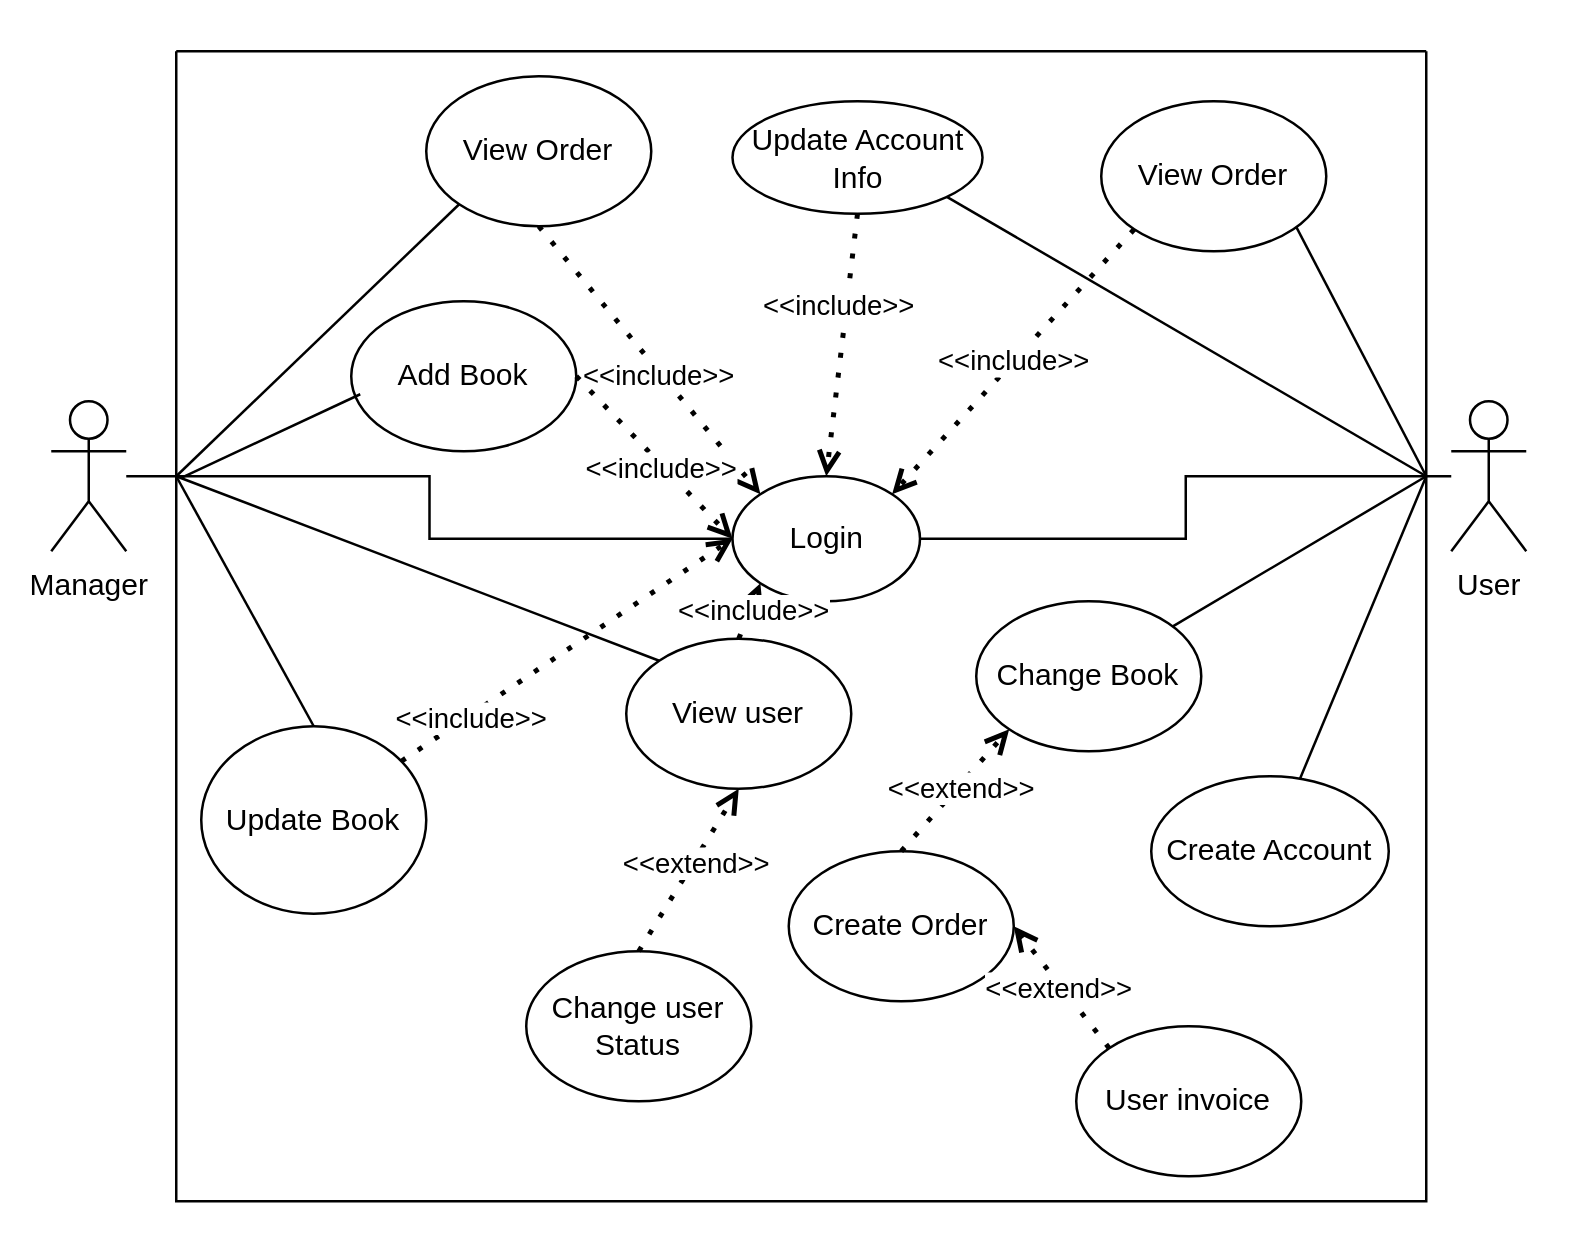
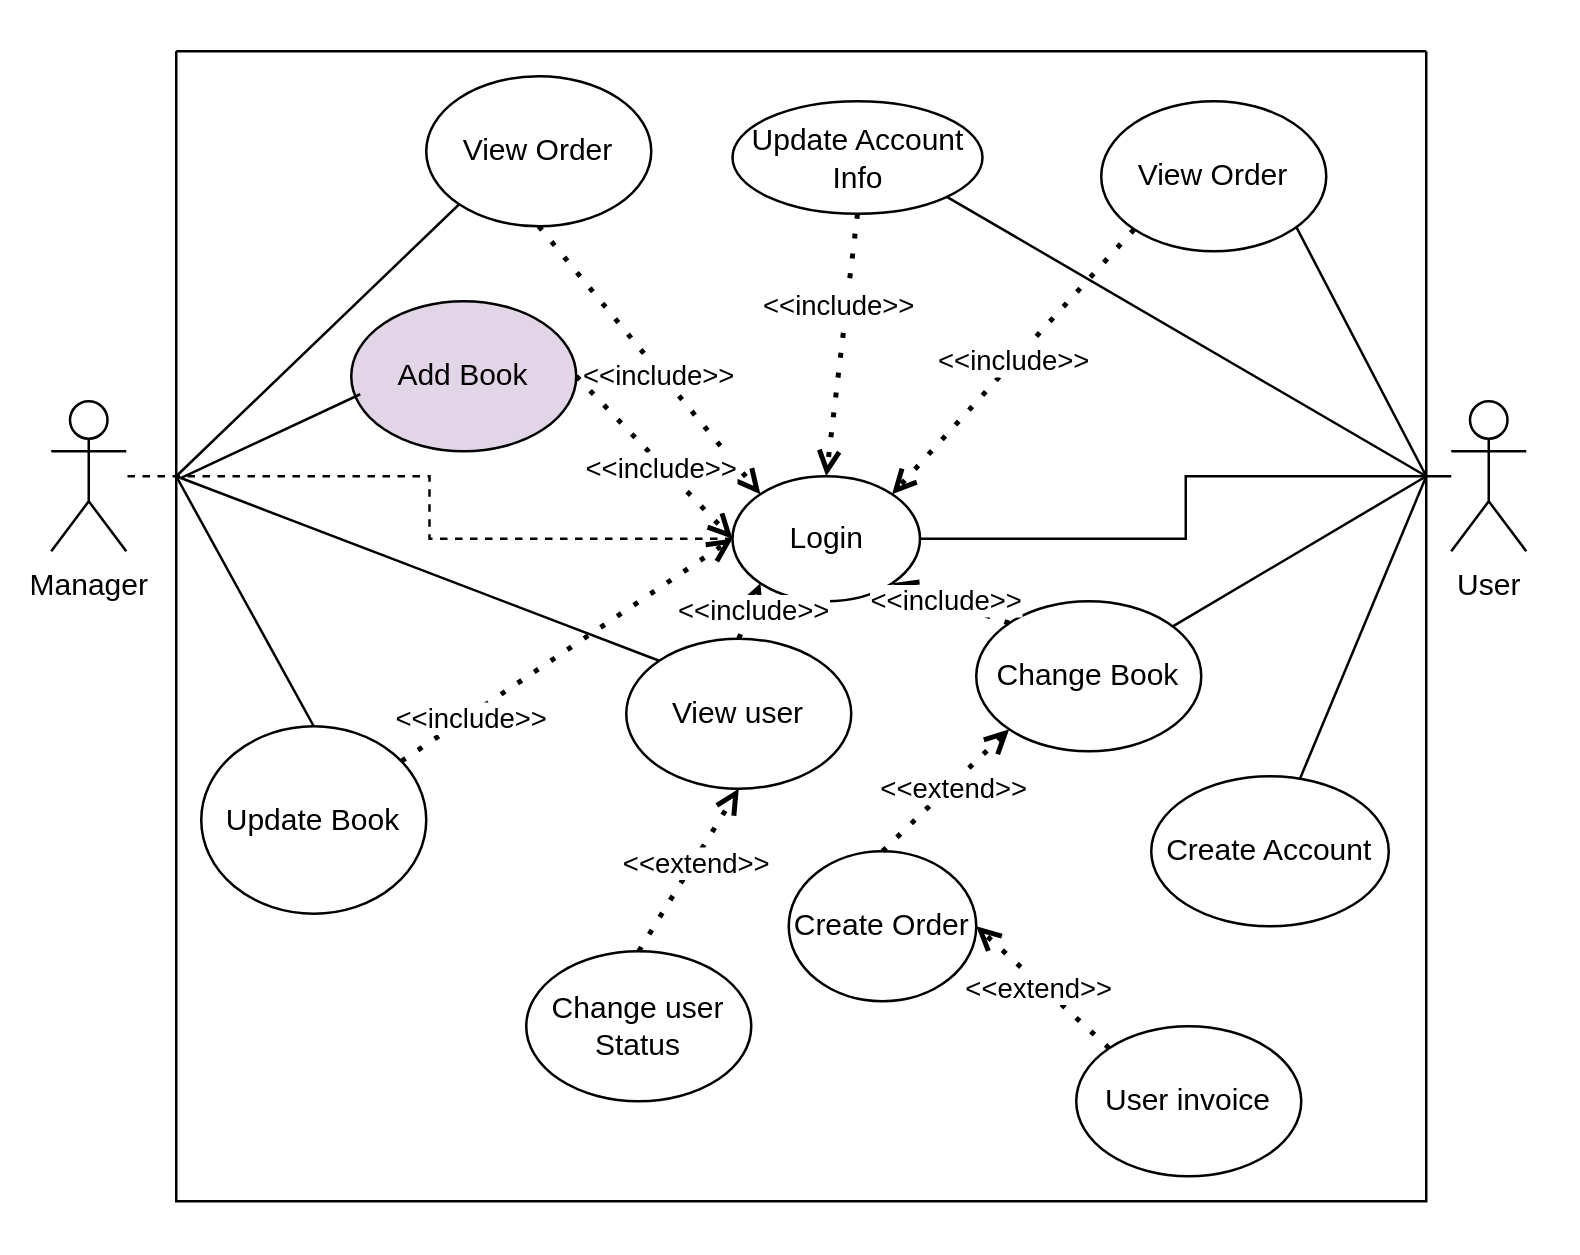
node "Add Book": fillcolor #ffffff -> #e1d5e7
edge "Manager" -- "Login": style solid -> dashed
edge "Change Book" -> "Login": added, label "<<include>>"
node "Create Order": size 225x150 -> 188x150
